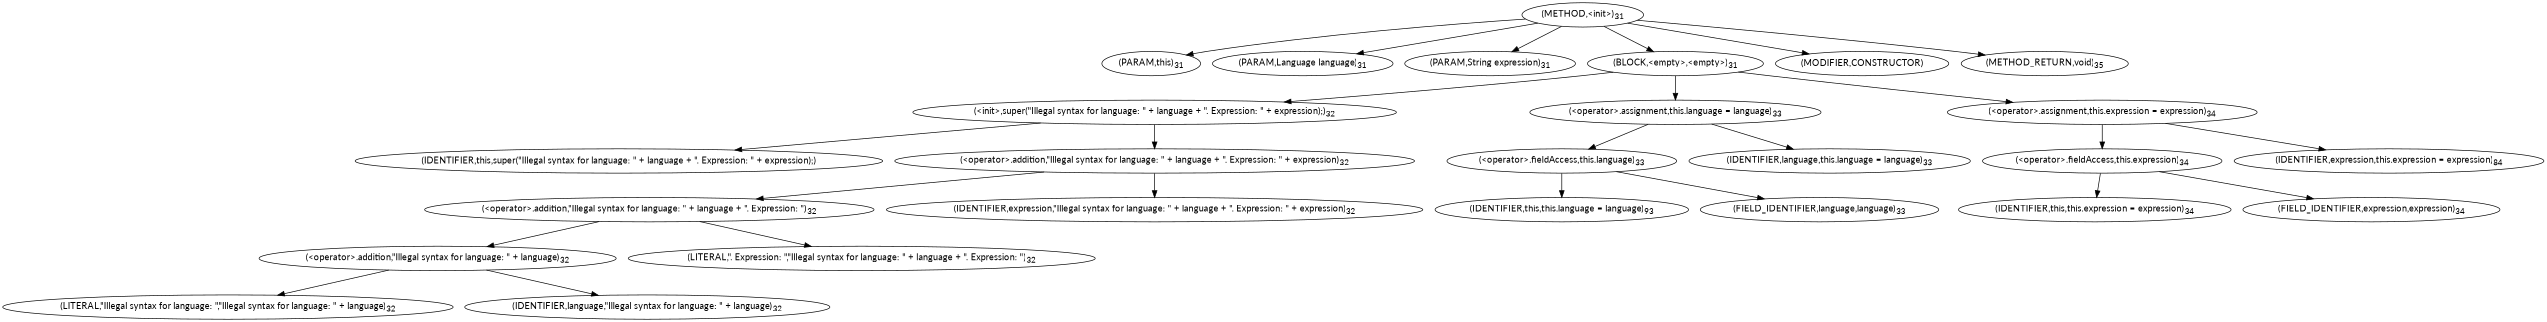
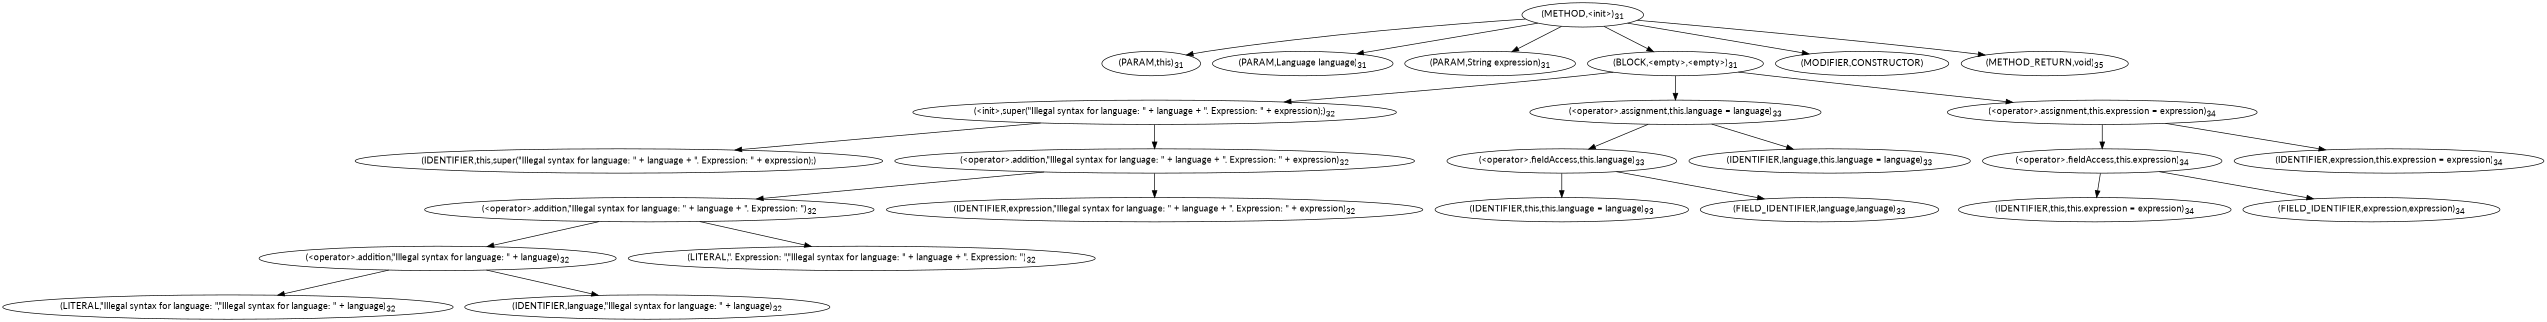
node "(IDENTIFIER,expression,this.expression = expression)": text "84" -> "34"
